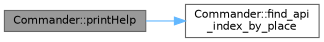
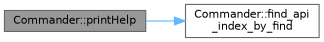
node "Commander::find_api _index_by_place": label "Commander::find_api _index_by_place" -> "Commander::find_api _index_by_find"
